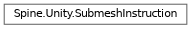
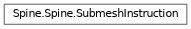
node "Spine.Unity.SubmeshInstruction": label "Spine.Unity.SubmeshInstruction" -> "Spine.Spine.SubmeshInstruction"
